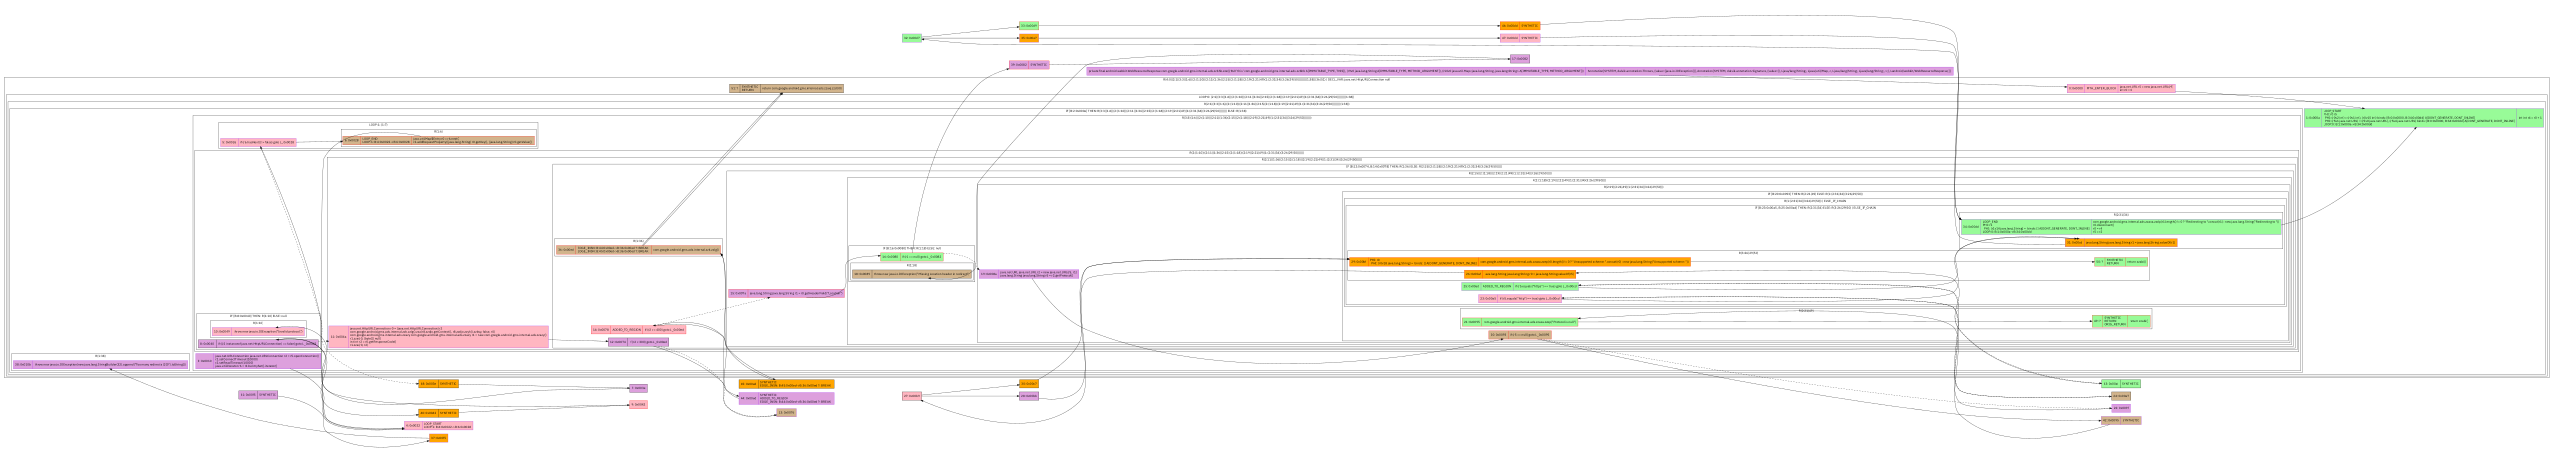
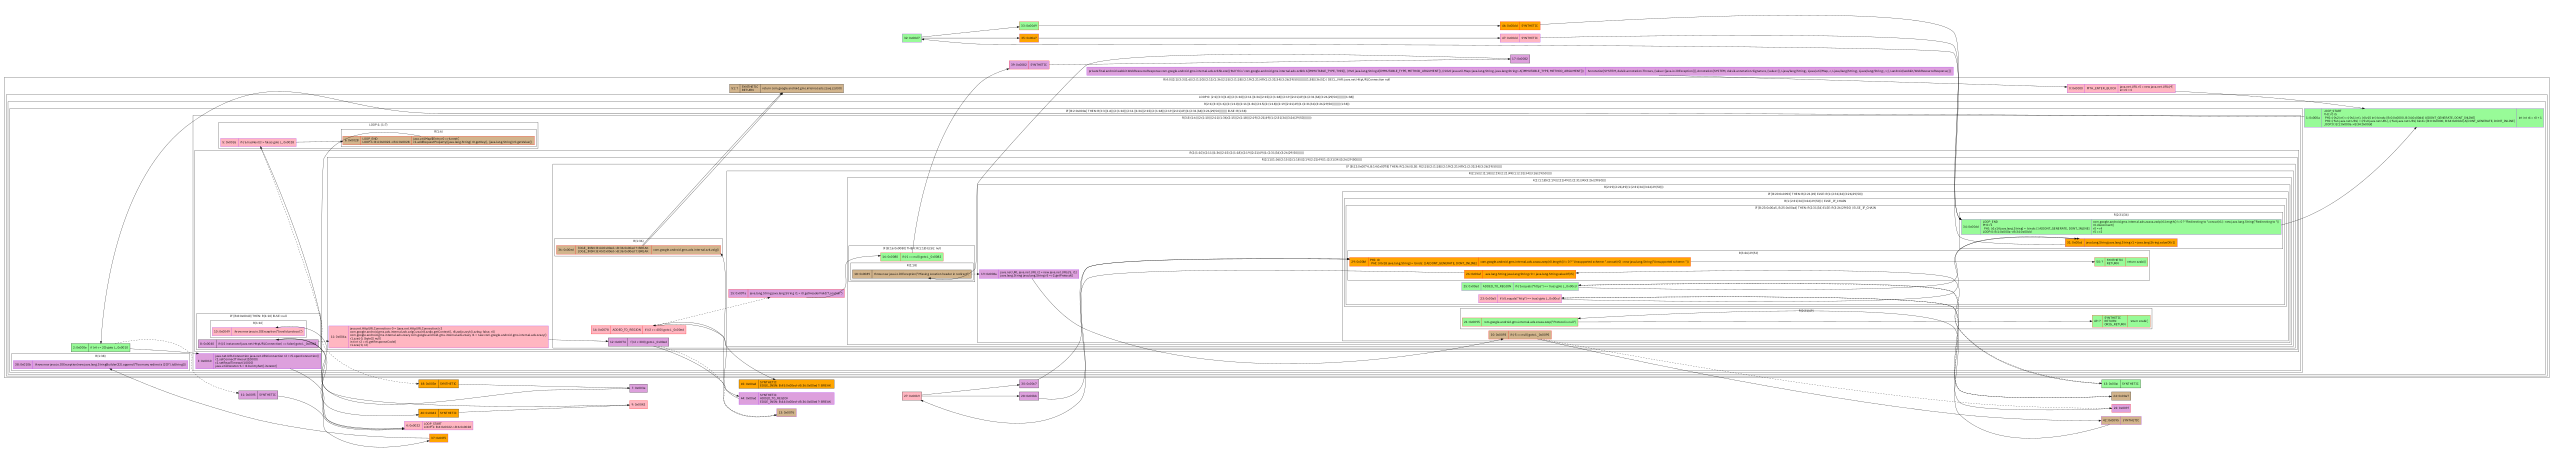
edge "16: 0x0080" -> "19: 0x008a": now "18: 0x0089" -> "19: 0x008a"
node "2: 0x000e": added
edge "45: 0x00ed" -> "36: 0x00ed": removed
node "30: 0x00c7": fillcolor orange -> plum
node "22: 0x009f": color purple -> red
